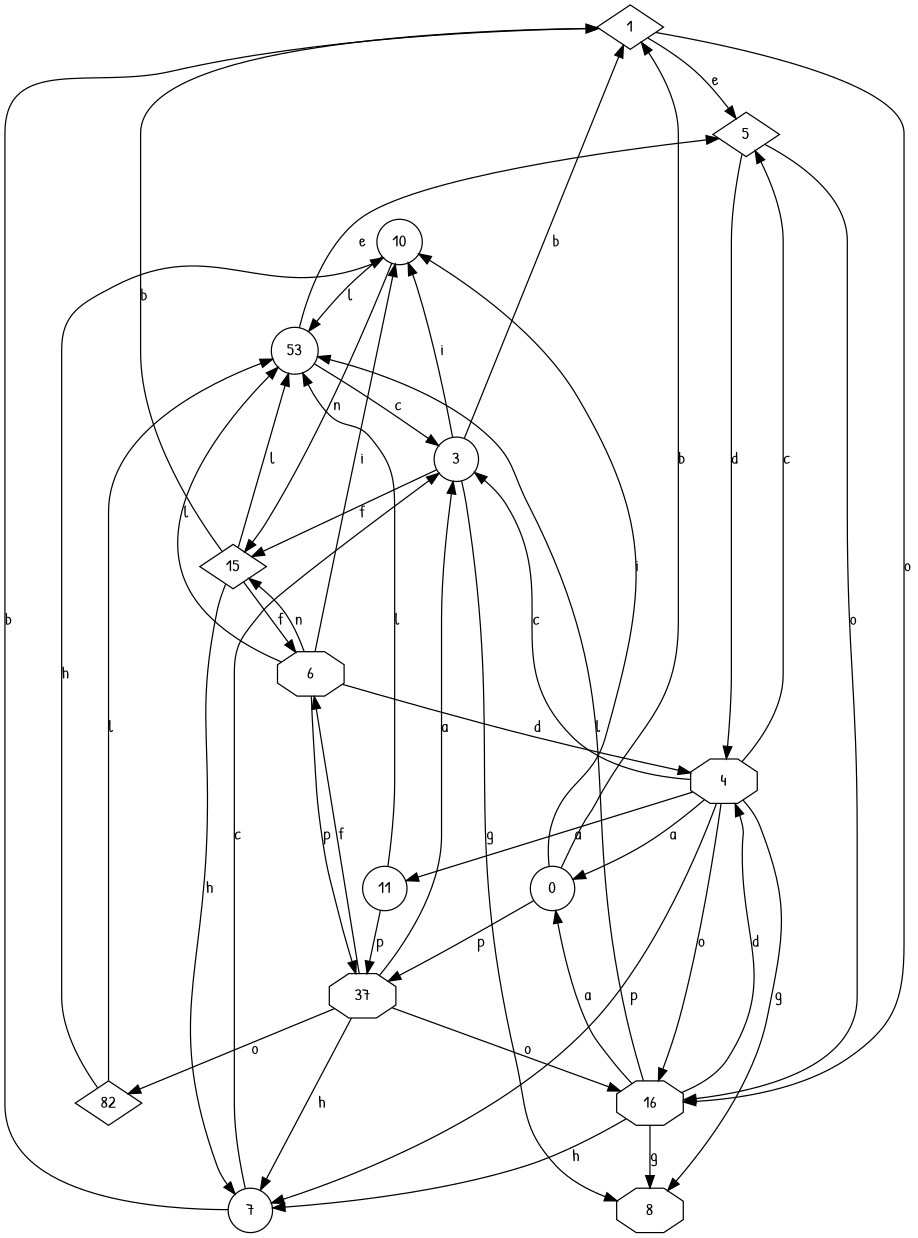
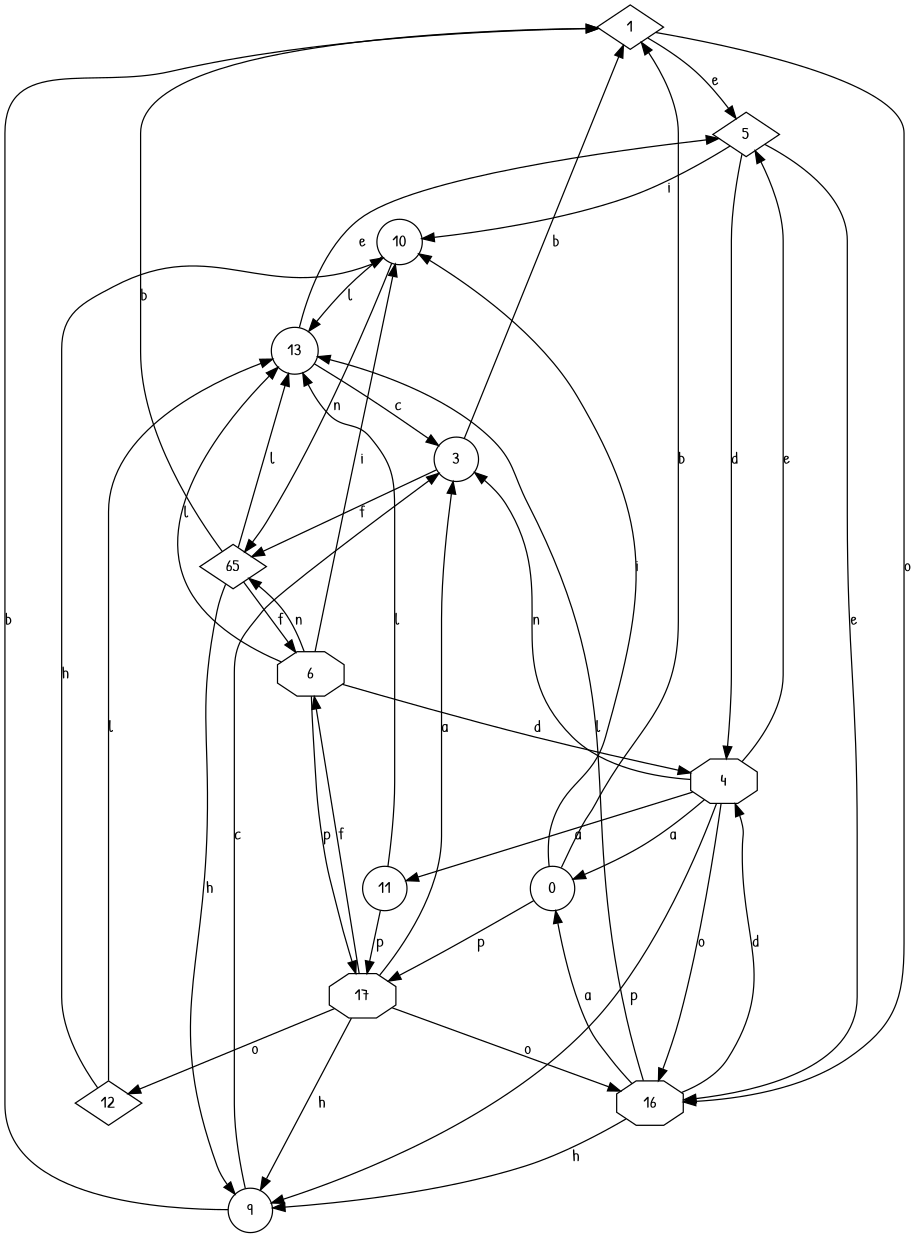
node "53": label "53" -> "13"
edge "3" -> "10": now "5" -> "10"
edge "4" -> "5": label "c" -> "e"
node "15": label "15" -> "65"
edge "4" -> "3": label "c" -> "n"
edge "5" -> "16": label "o" -> "e"
node "37": label "37" -> "17"
node "82": label "82" -> "12"
node "7": label "7" -> "9"
node "8": removed
